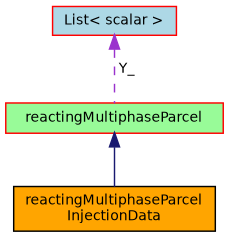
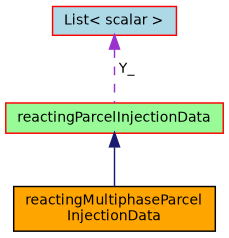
node "reactingMultiphaseParcel": label "reactingMultiphaseParcel" -> "reactingParcelInjectionData"
